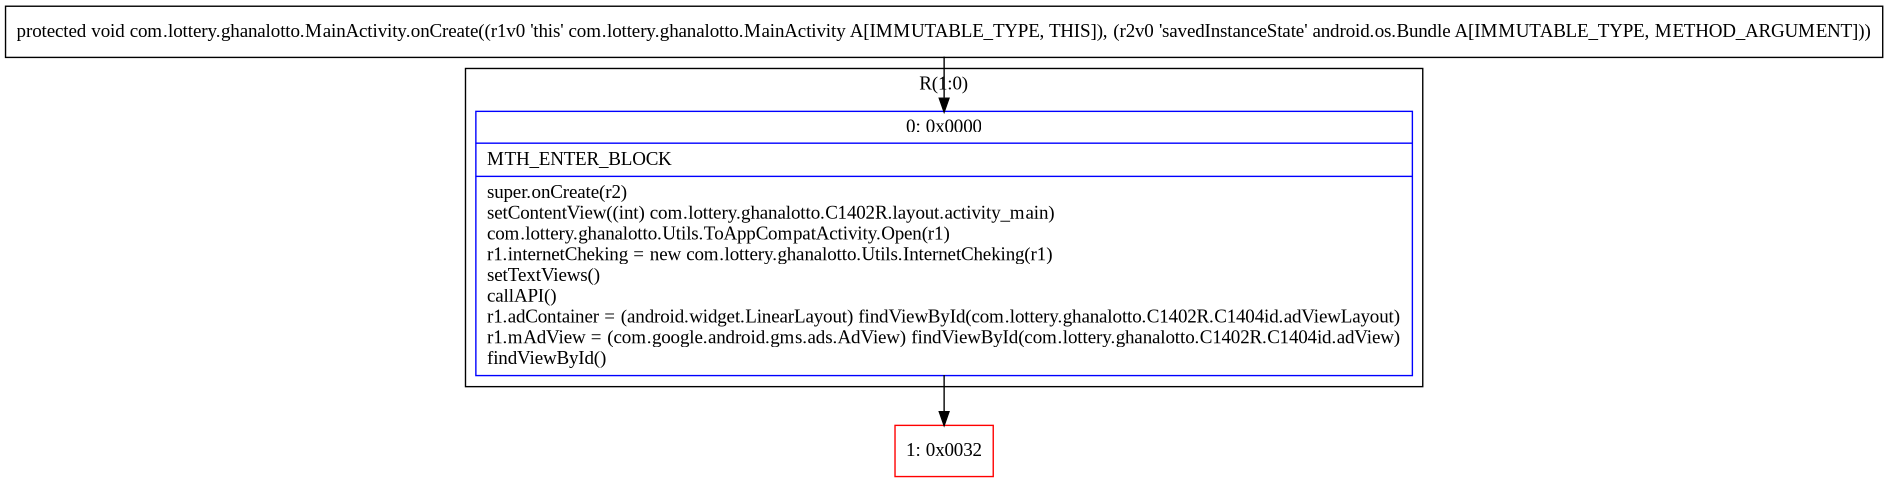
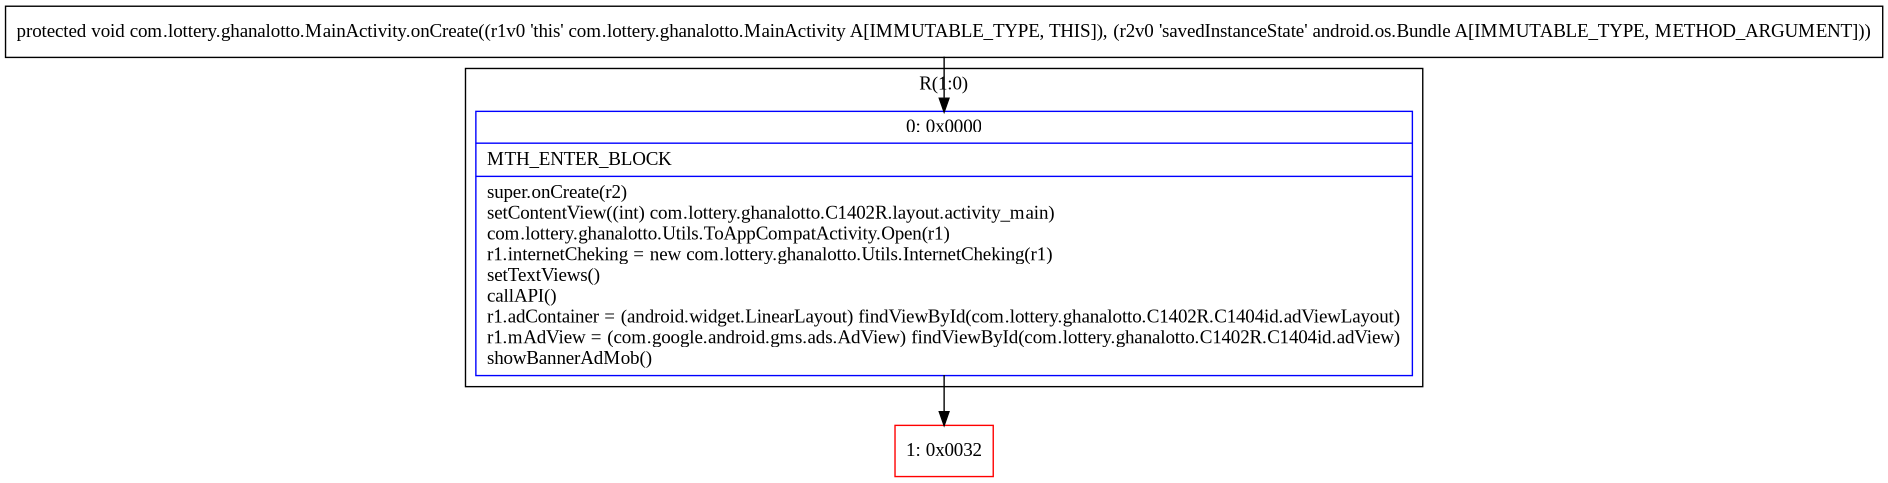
node "0: 0x0000": text "findViewById()" -> "showBannerAdMob()"
